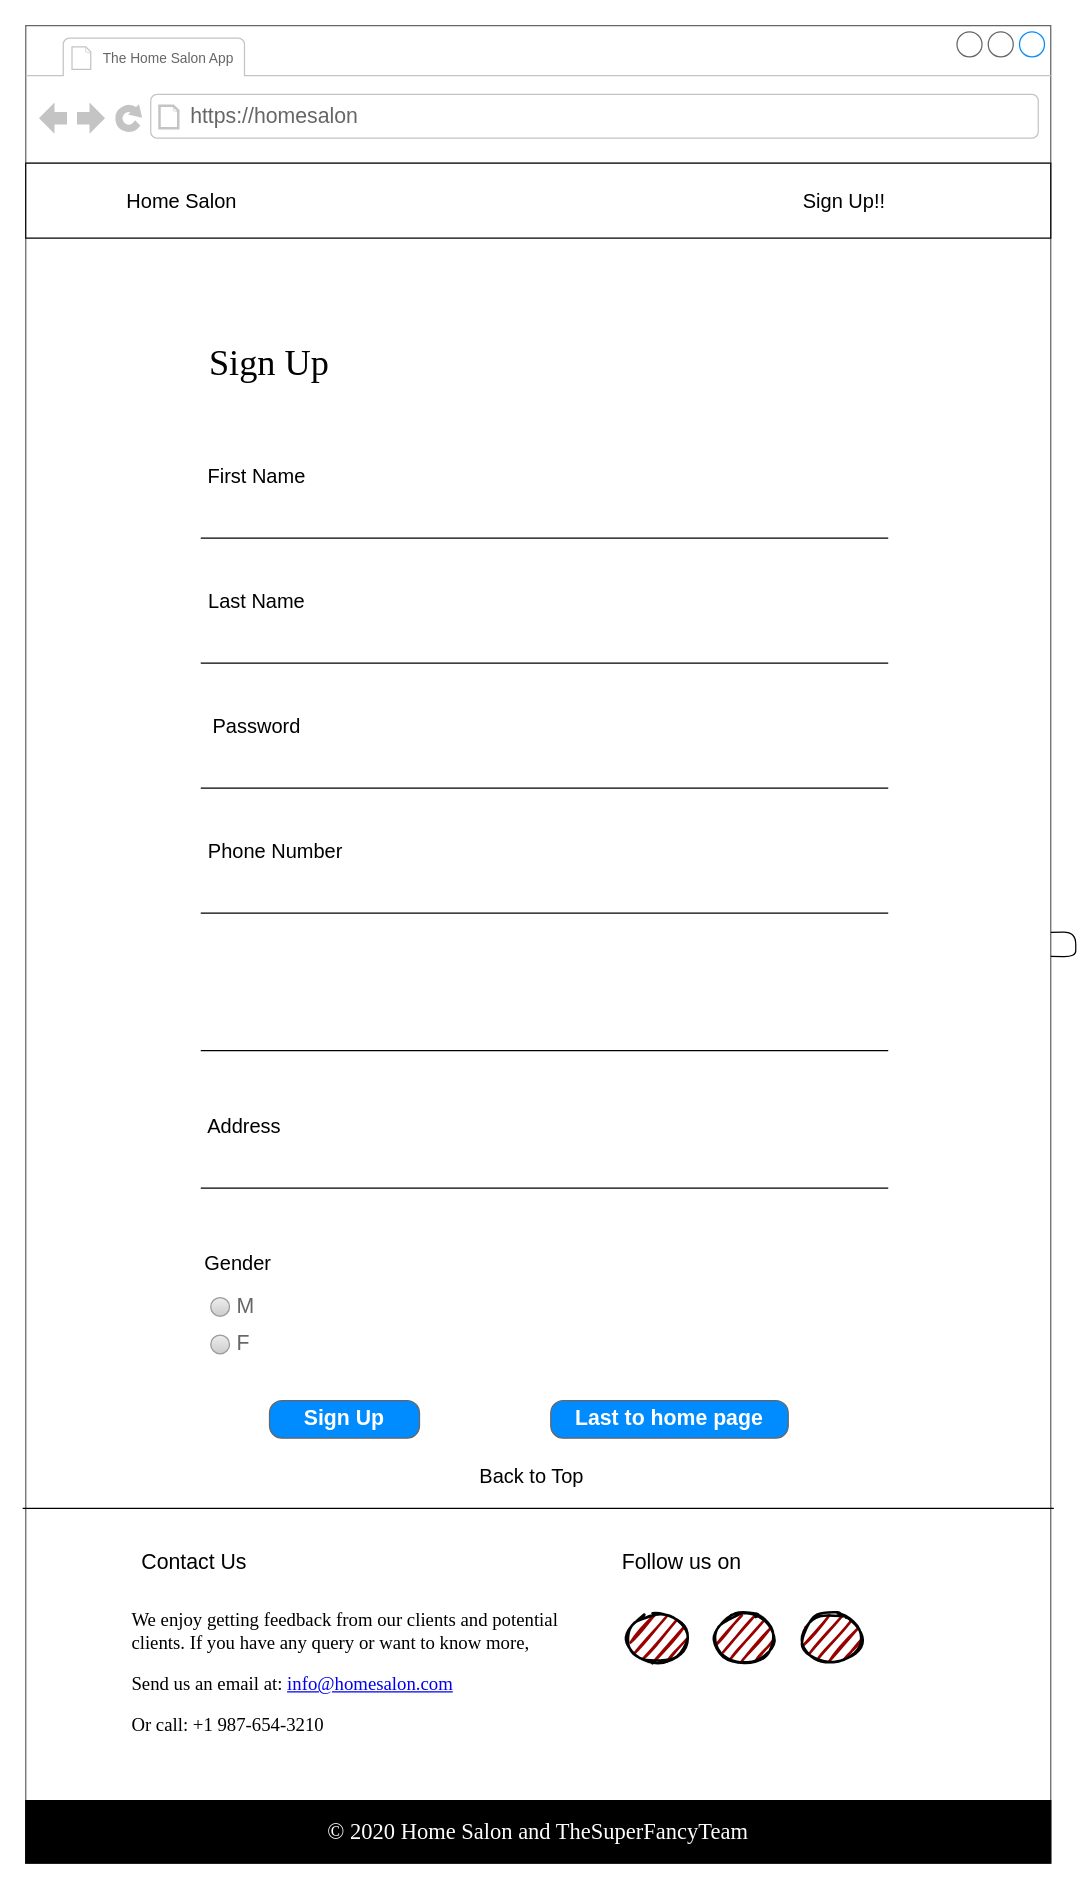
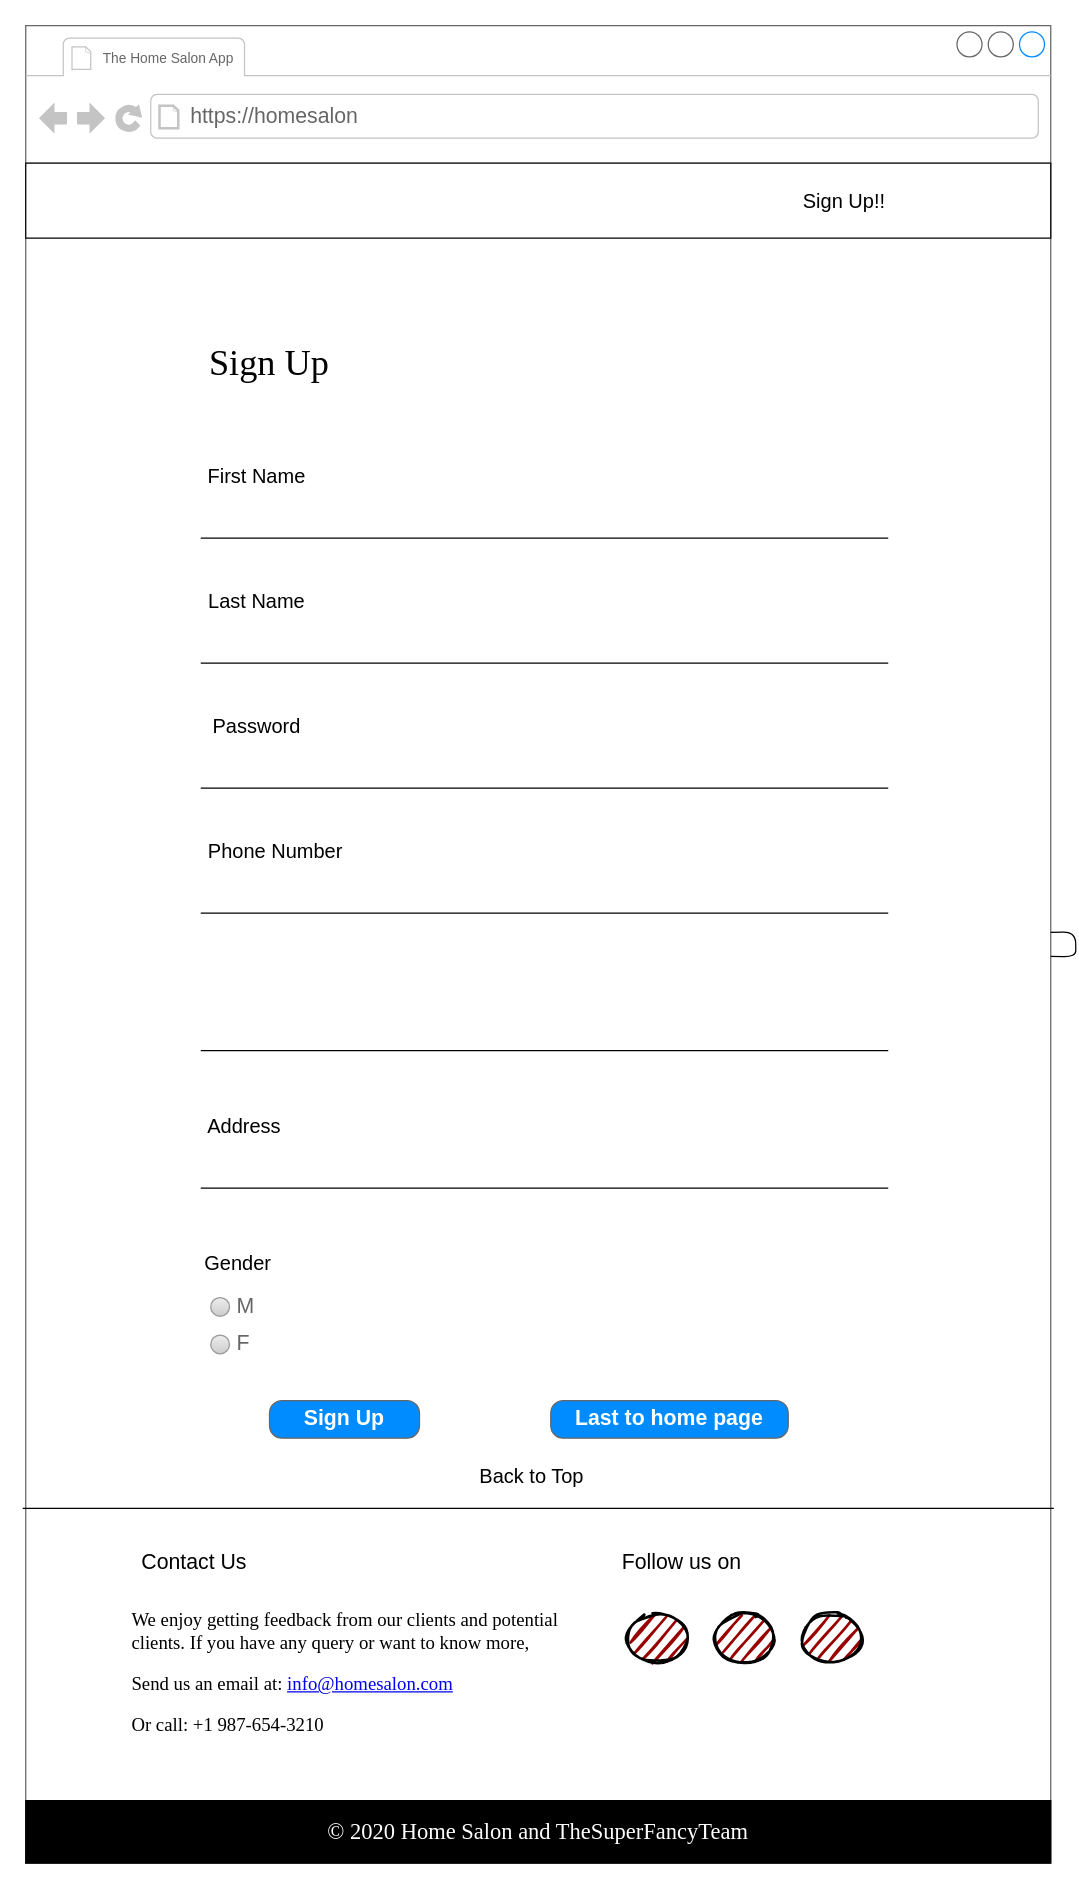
node "Home Salon": removed
